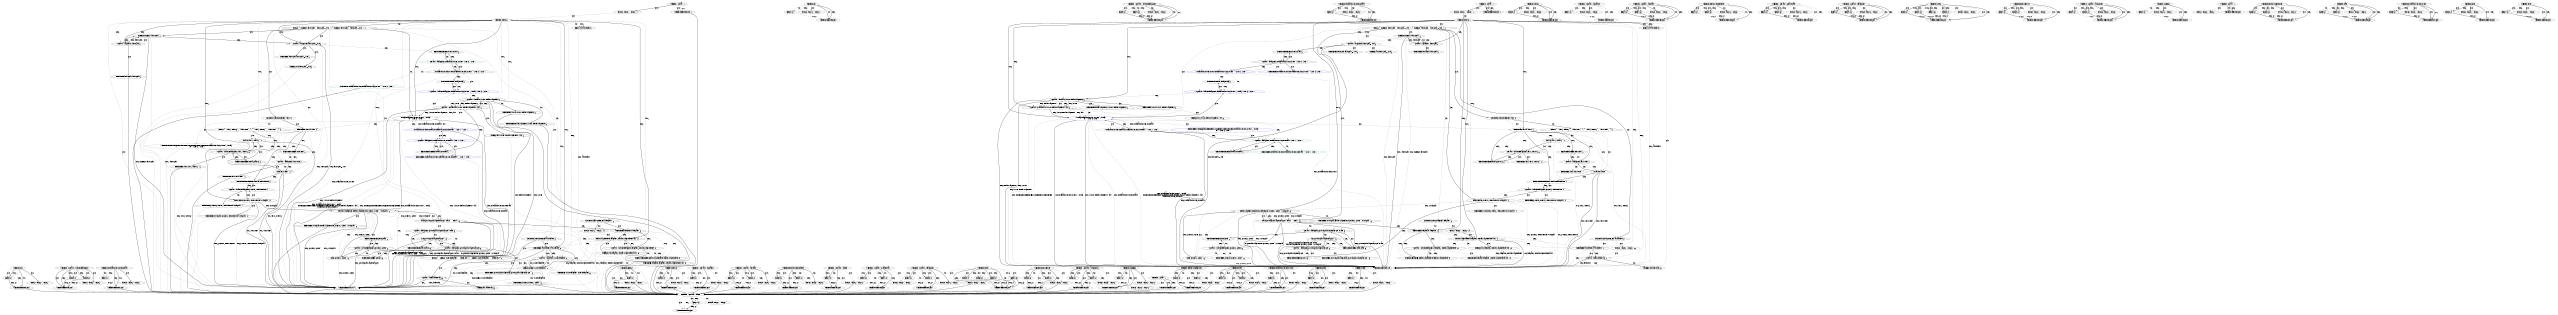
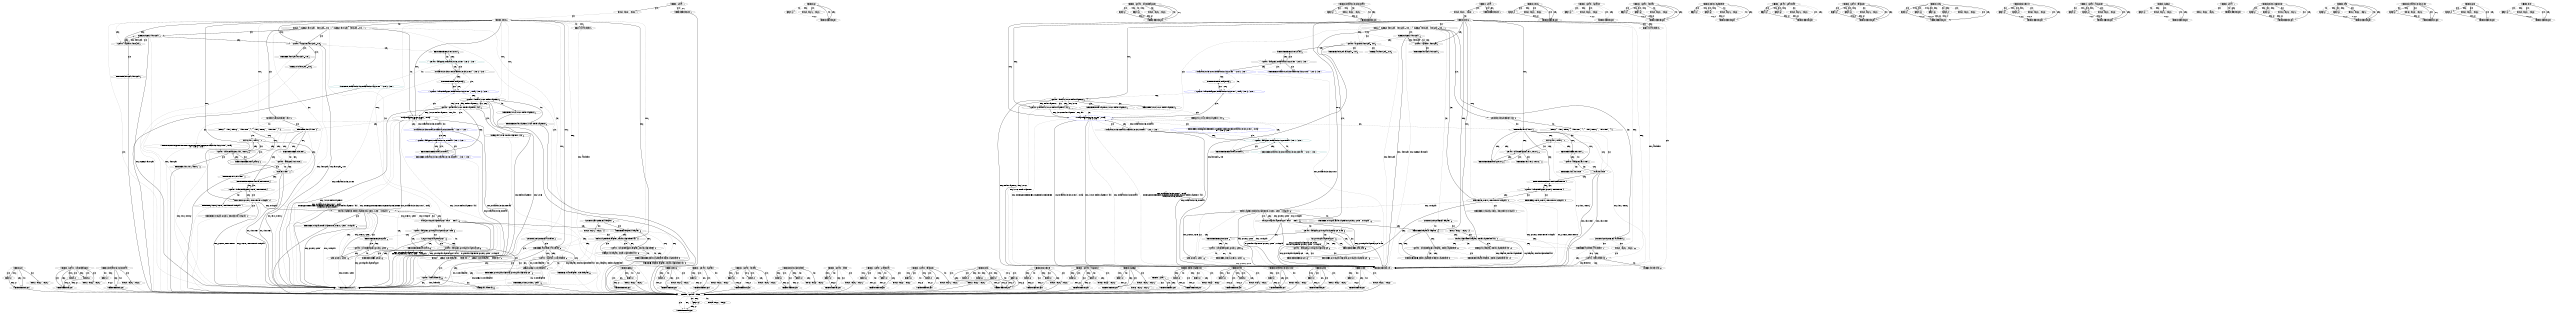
edge "(<operator>.logicalNot,!owner_delegate_)" -> "(METHOD,CHECK)": now "(<operator>.logicalNot,!owner_delegate_)" -> "(IDENTIFIER,owner_delegate_,!owner_delegate_)"
